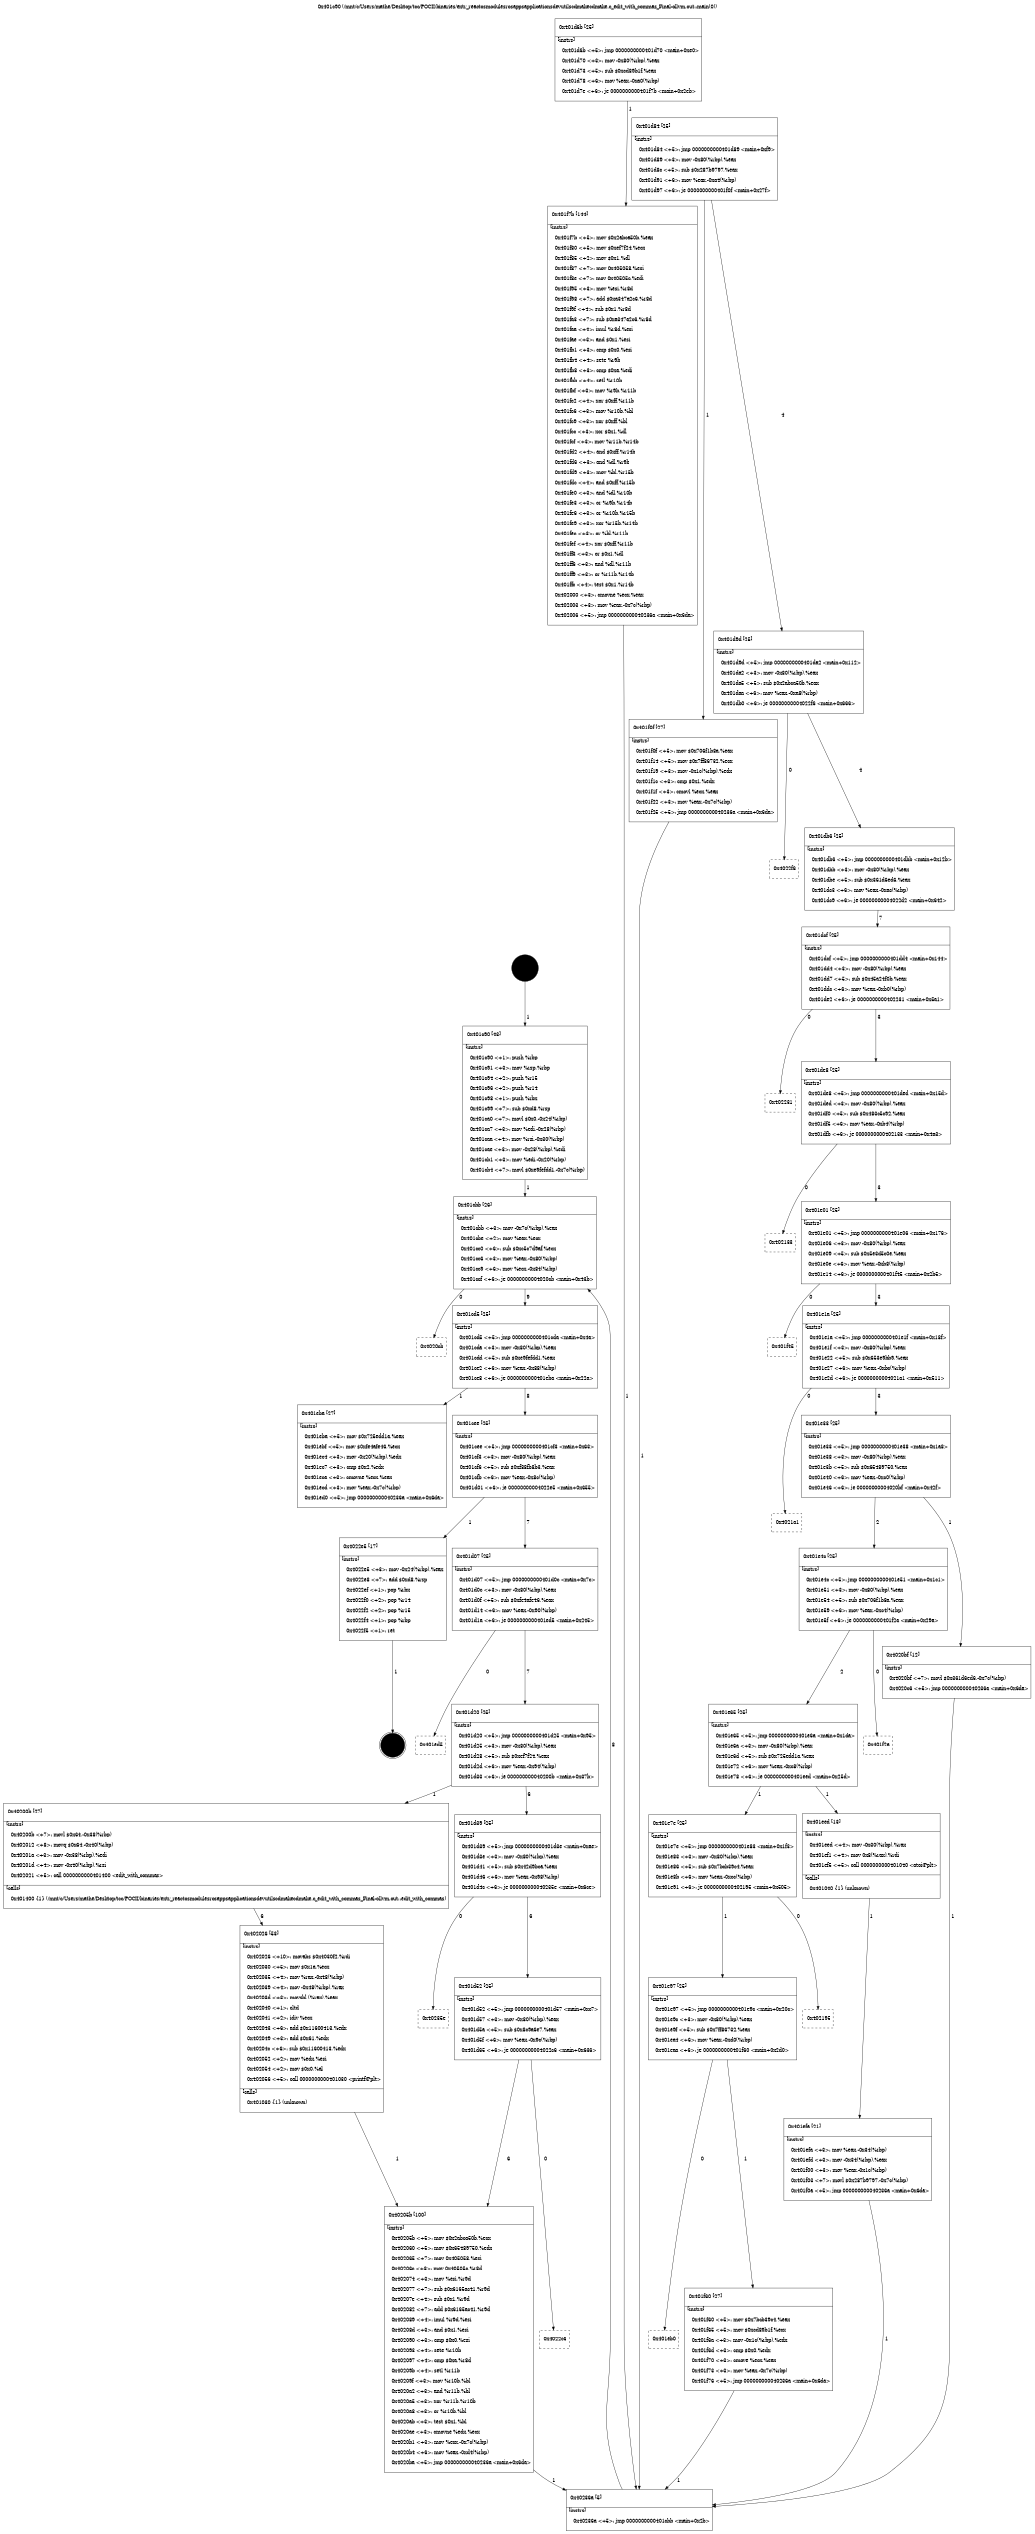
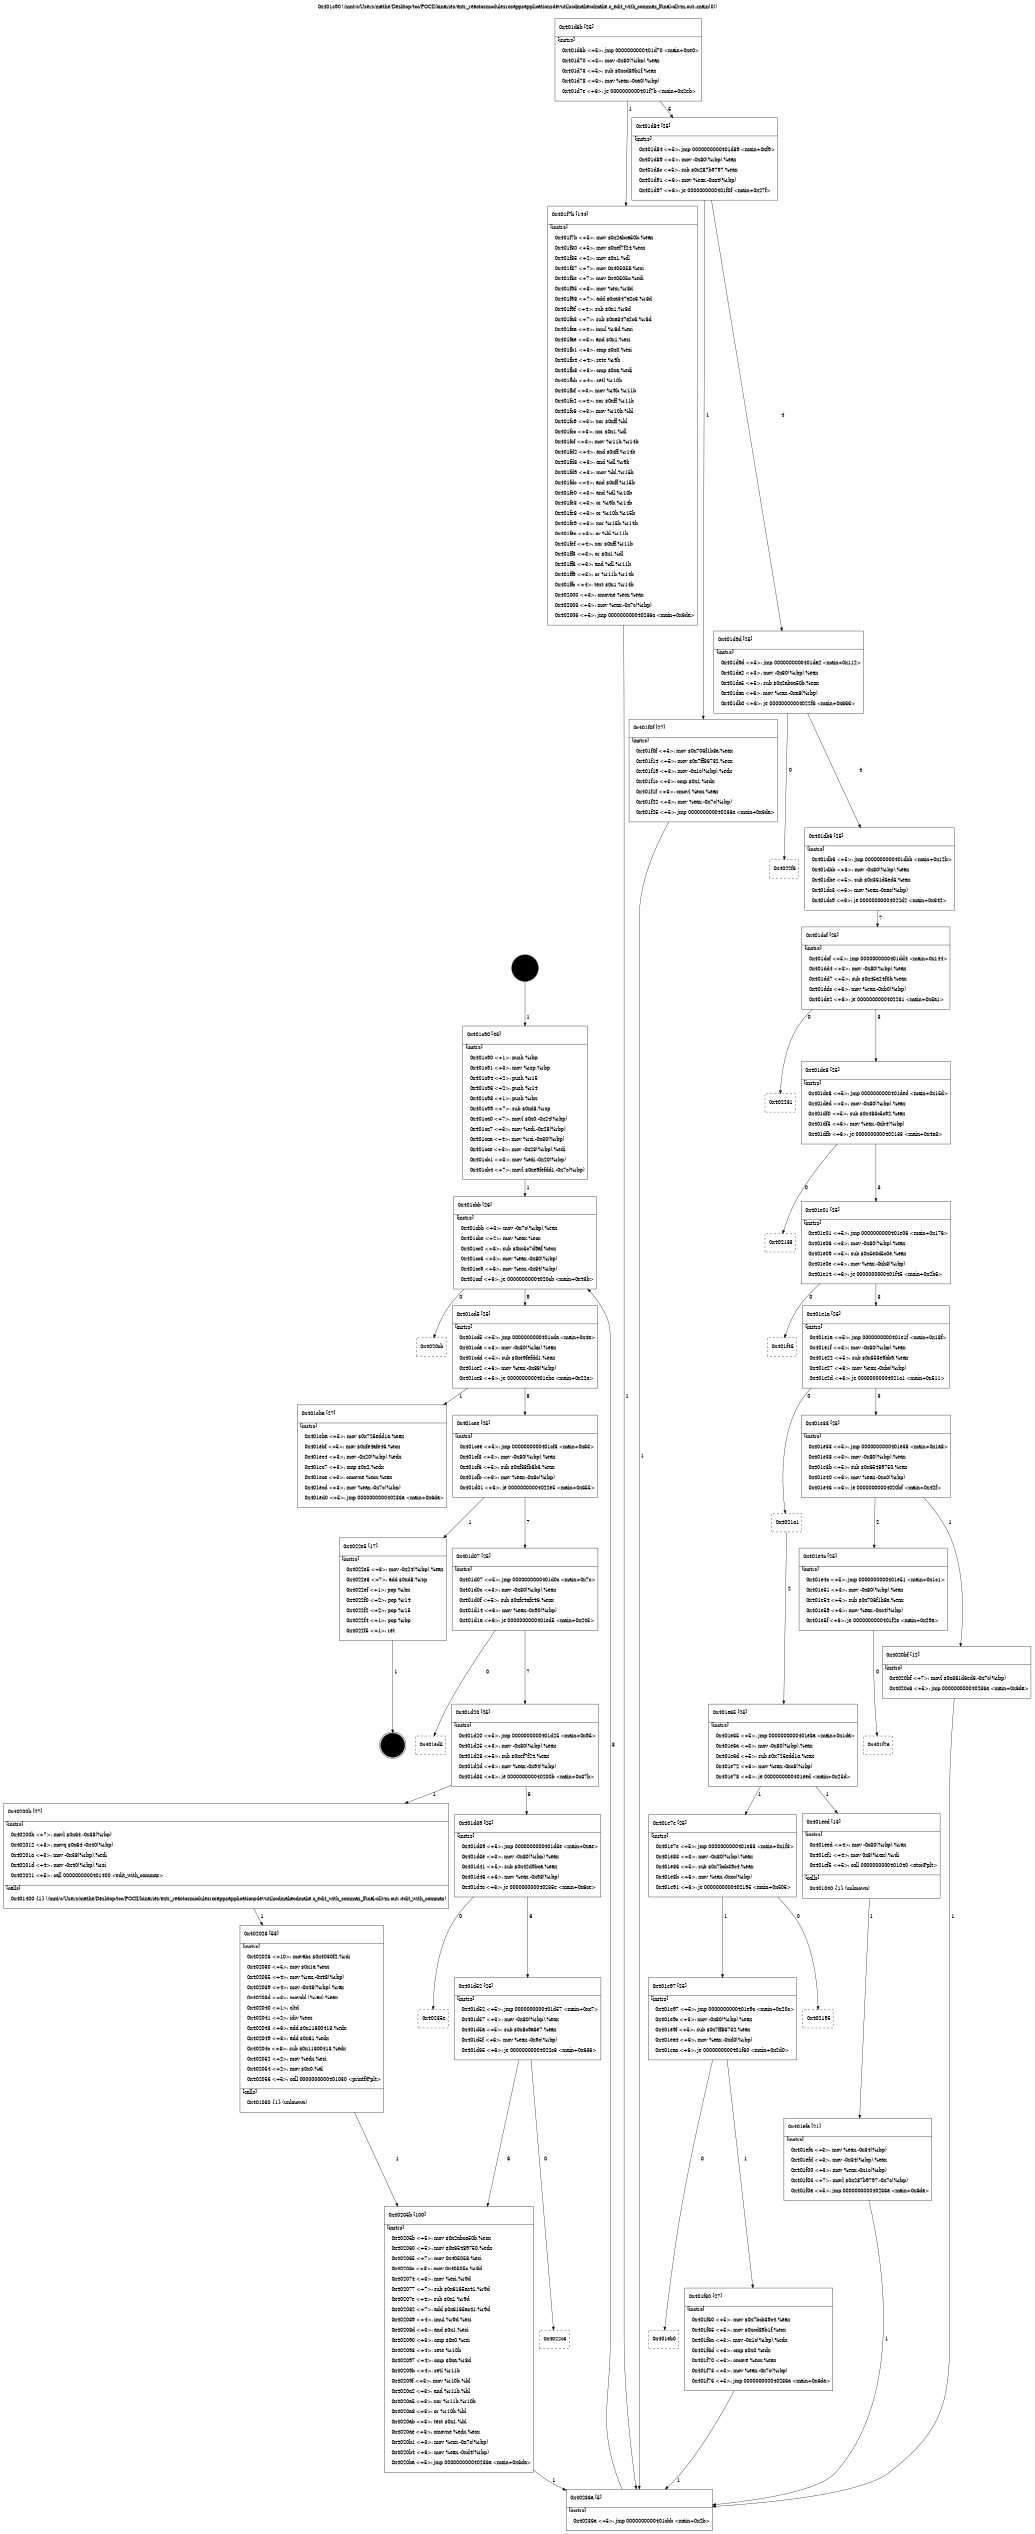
edge "0x401d6b [25]" -> "0x401d84 [25]": added, label "5"
edge "0x401e4c [25]" -> "0x401e65 [25]": now "0x4021a1" -> "0x401e65 [25]"
edge "0x40200b [27]" -> "0x402026 [53]": label " 6" -> " 1"
